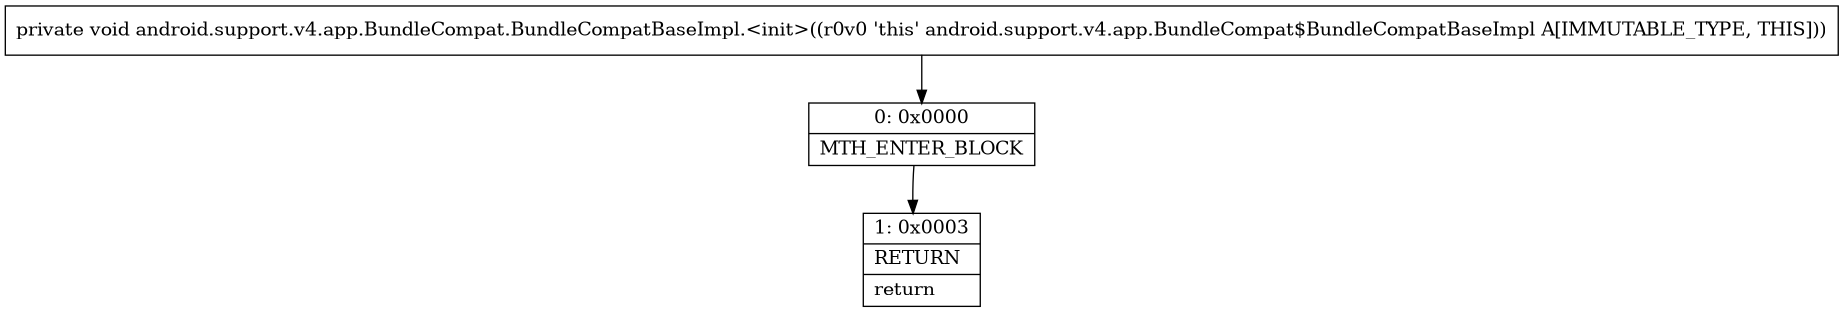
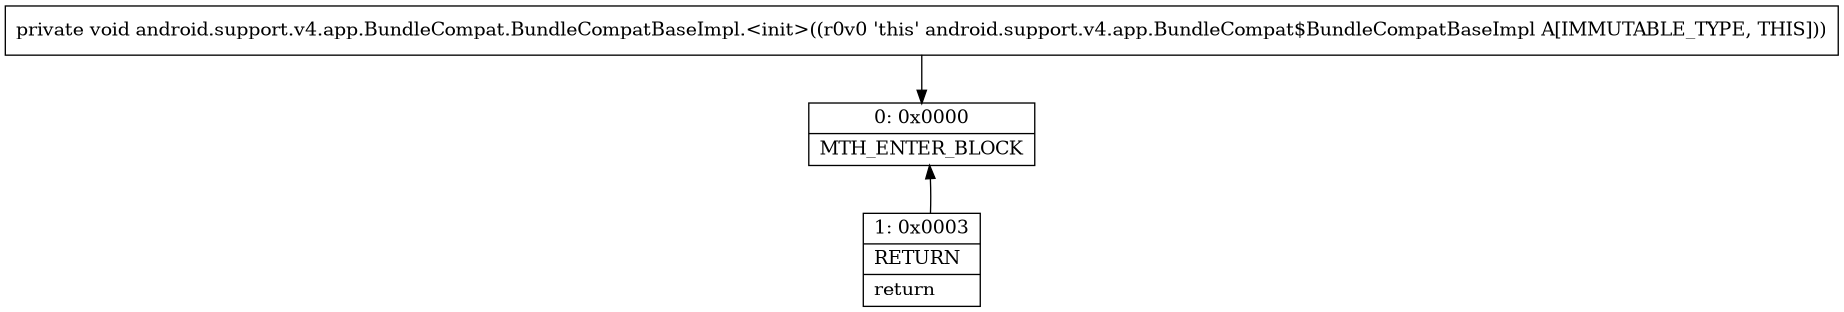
edge "0: 0x0000" -> "1: 0x0003": reversed
